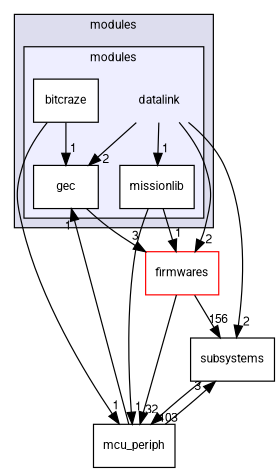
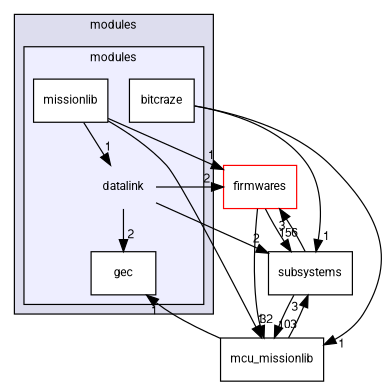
edge "bitcraze" -> "gec": now "bitcraze" -> "subsystems"
edge "datalink" -> "missionlib": reversed
edge "gec" -> "firmwares": now "subsystems" -> "firmwares"
node "mcu_periph": label "mcu_periph" -> "mcu_missionlib"
